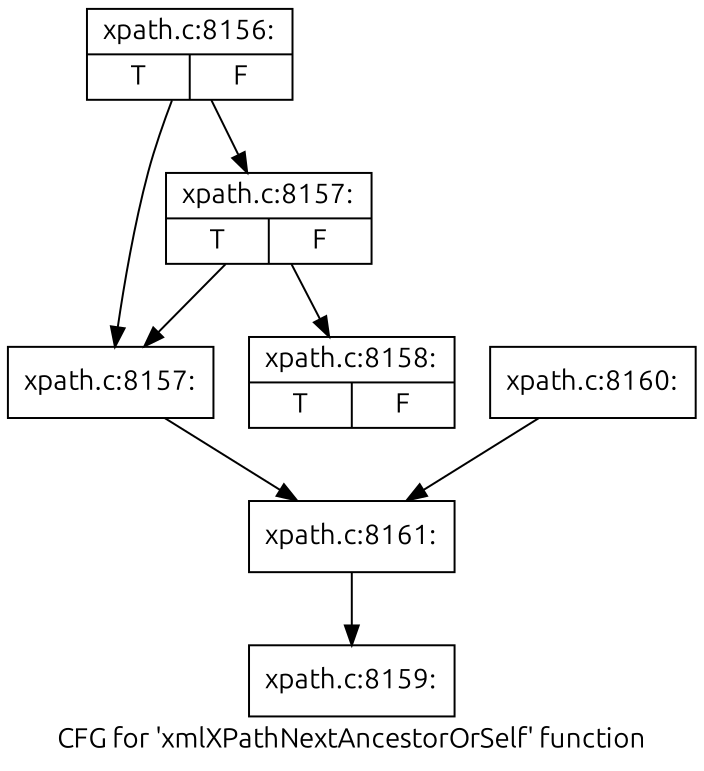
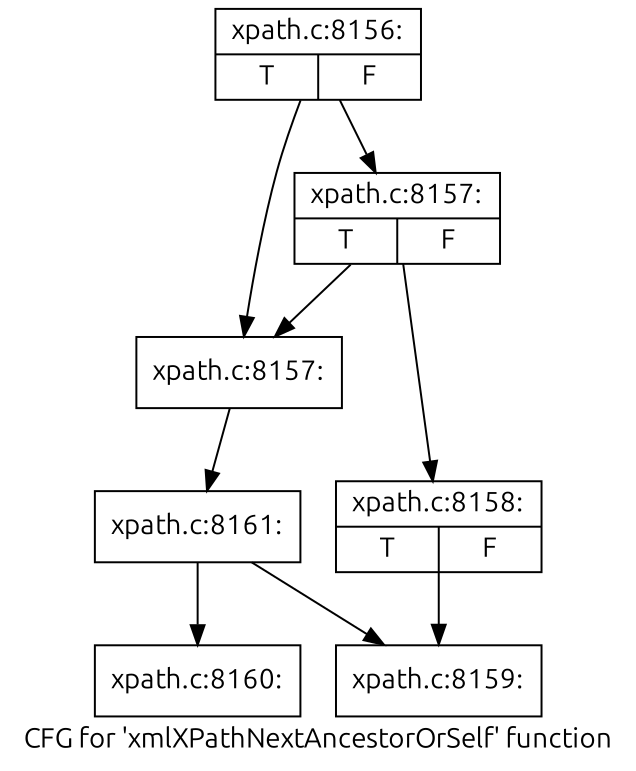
edge "xpath.c:8160:" -> "xpath.c:8161:": reversed
edge "xpath.c:8158:" -> "xpath.c:8159:": added
